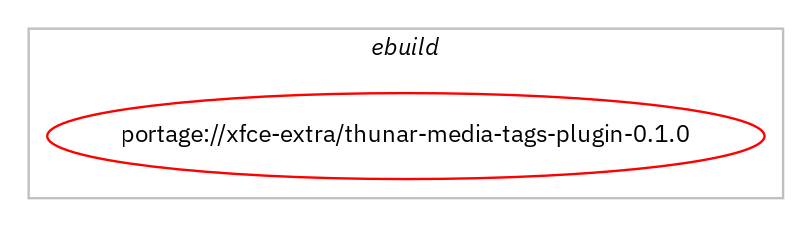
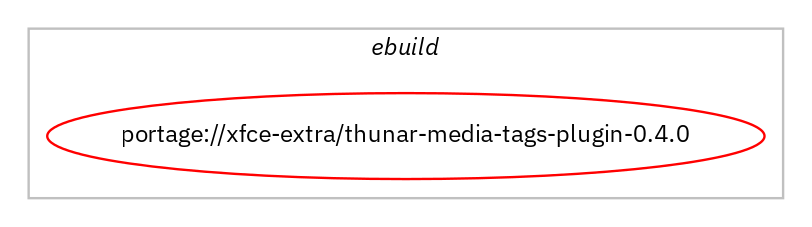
node "portage://xfce-extra/thunar-media-tags-plugin-0.1.0": label "portage://xfce-extra/thunar-media-tags-plugin-0.1.0" -> "portage://xfce-extra/thunar-media-tags-plugin-0.4.0"
